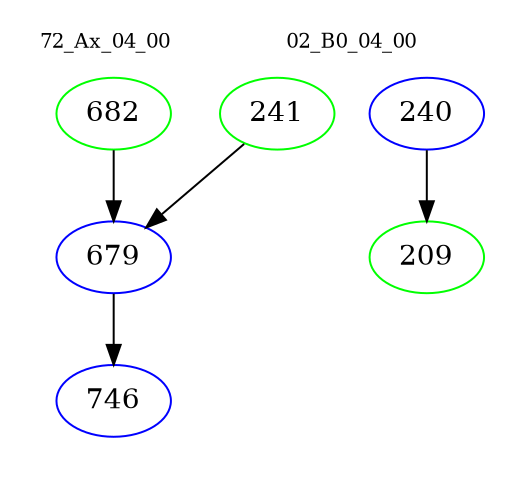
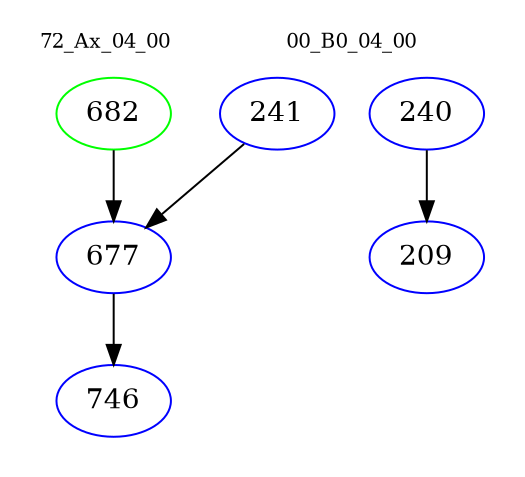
cluster "02_B0_04_00": label "02_B0_04_00" -> "00_B0_04_00"
node "241": color green -> blue
node "679": label "679" -> "677"
node "209": color green -> blue
